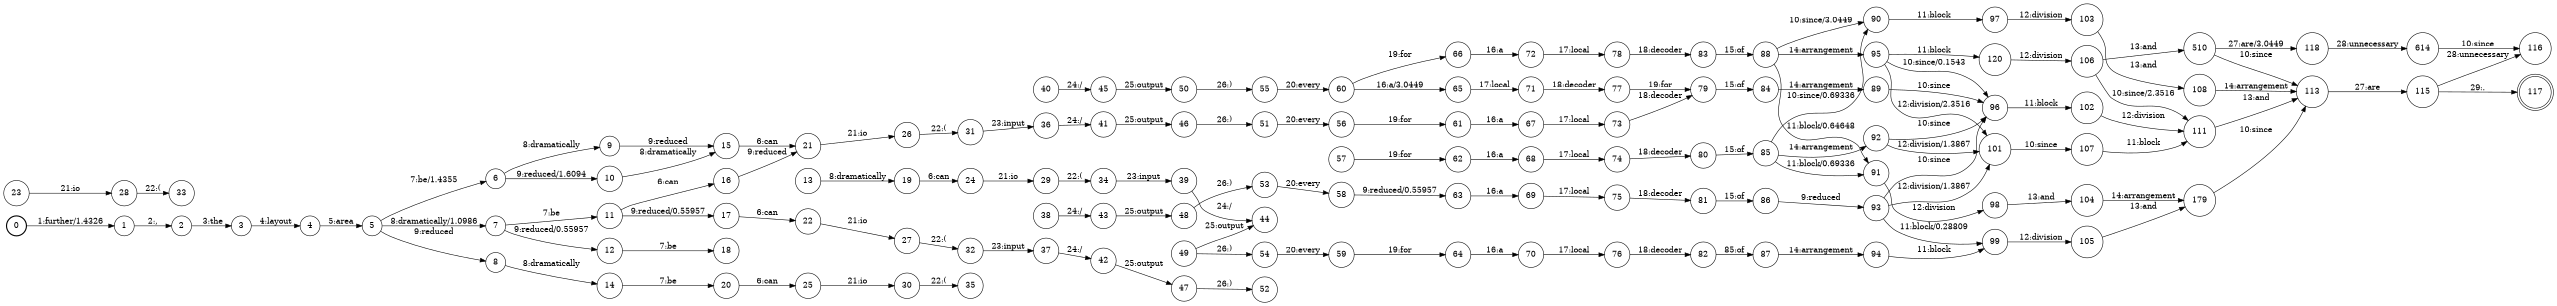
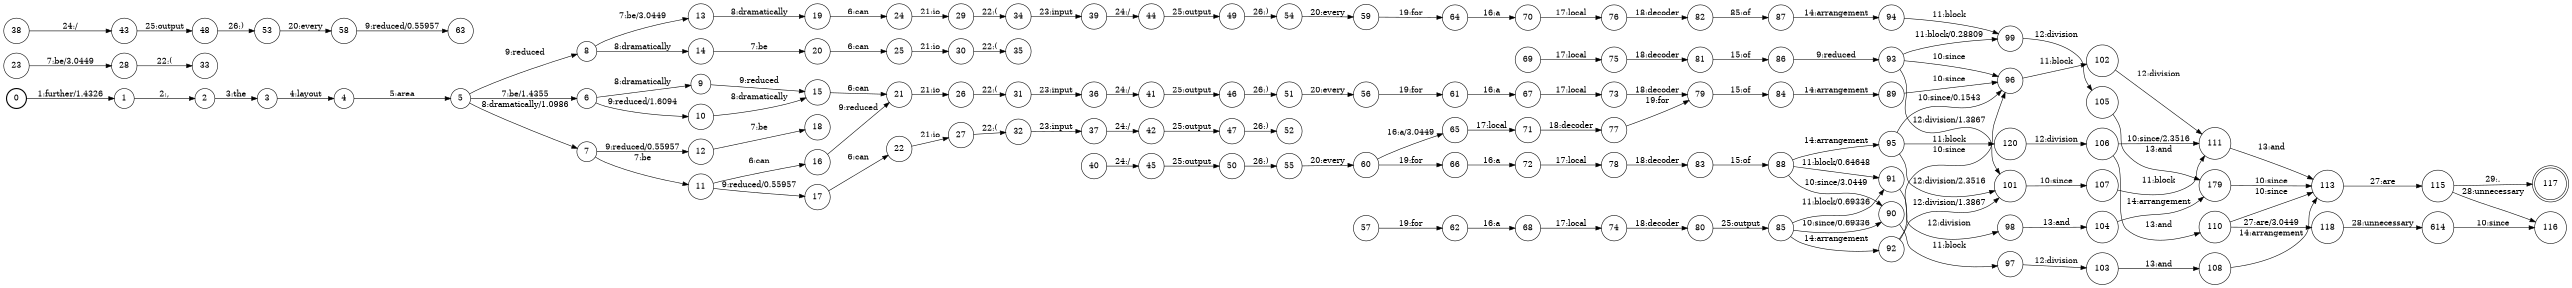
edge "8" -> "13": added, label "7:be/3.0449"
node "510": label "510" -> "110"
edge "80" -> "85": label "15:of" -> "25:output"
edge "23" -> "28": label "21:io" -> "7:be/3.0449"
edge "63" -> "69": removed, label "16:a"
edge "49" -> "44": reversed
